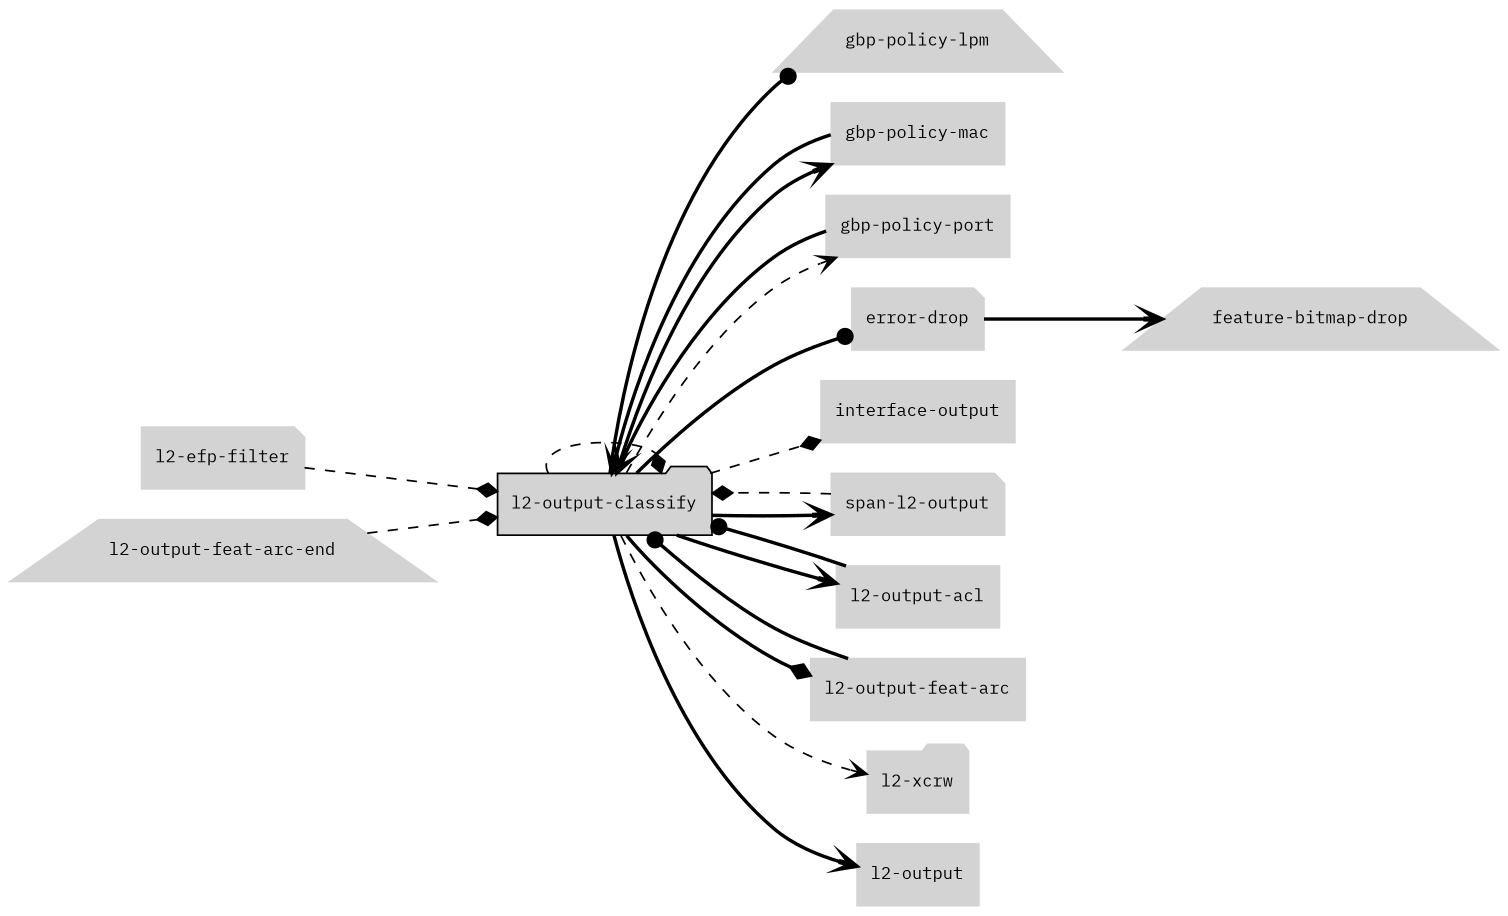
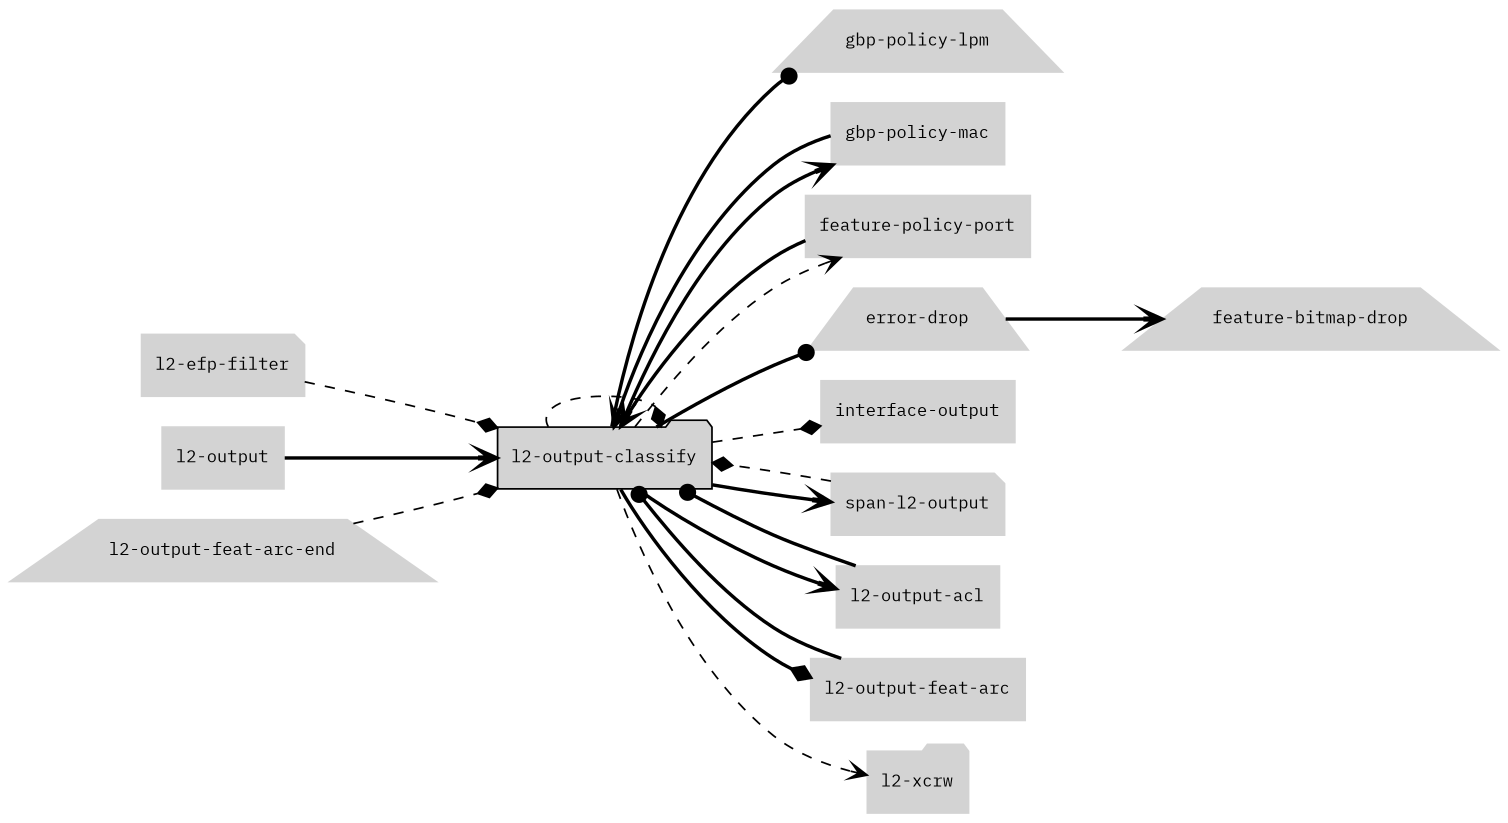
node "gbp-policy-port": label "gbp-policy-port" -> "feature-policy-port"
node "error-drop": shape note -> trapezium
edge "l2-output-classify" -> "l2-output": reversed
